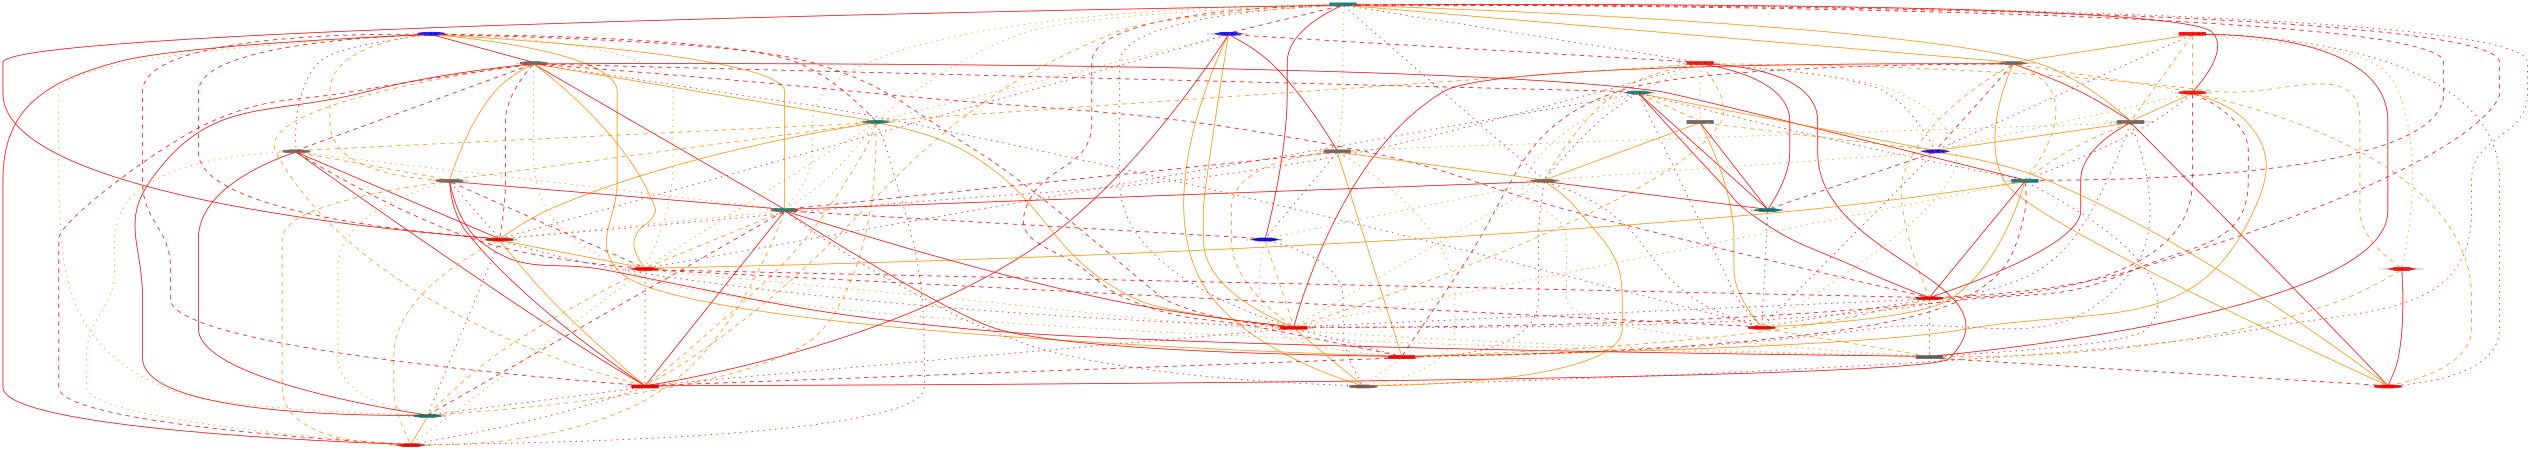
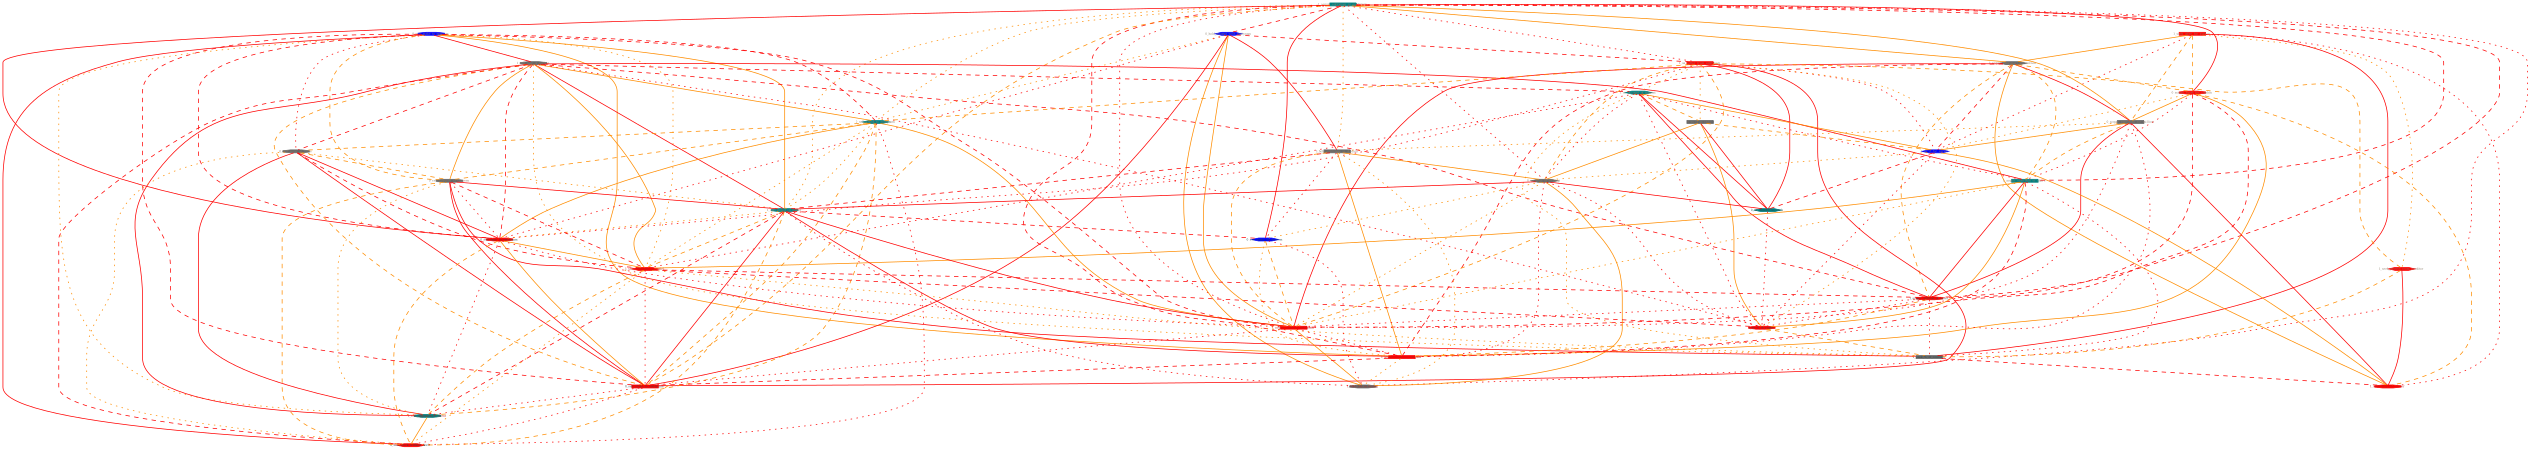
node "0_hold_talk_with_entitynam": label "0_hold_talk_with_entitynam" -> "0_hold_magnat_with_entitynam"
